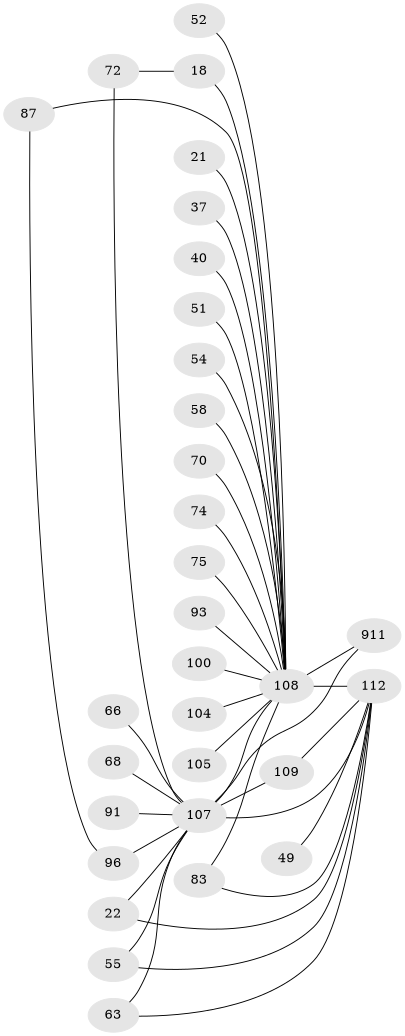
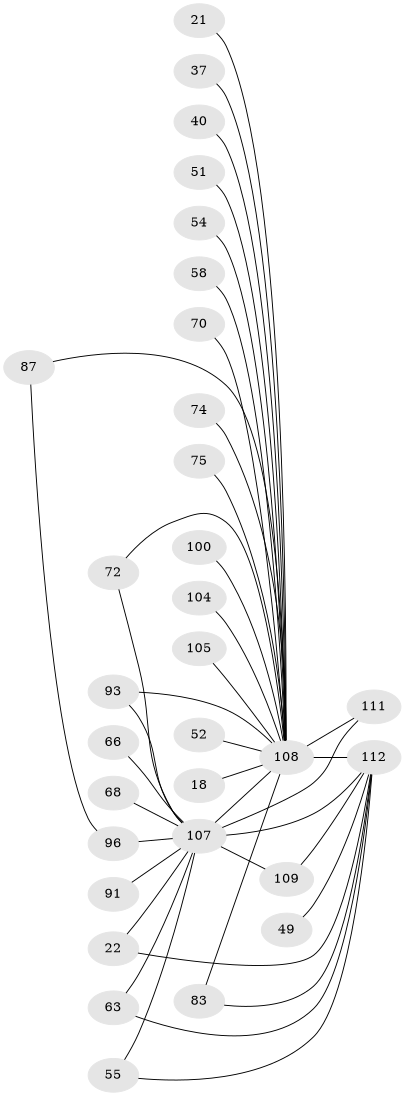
edge "72" -- "18": now "72" -- "108"
node "911": label "911" -> "111"
edge "93" -- "107": added
